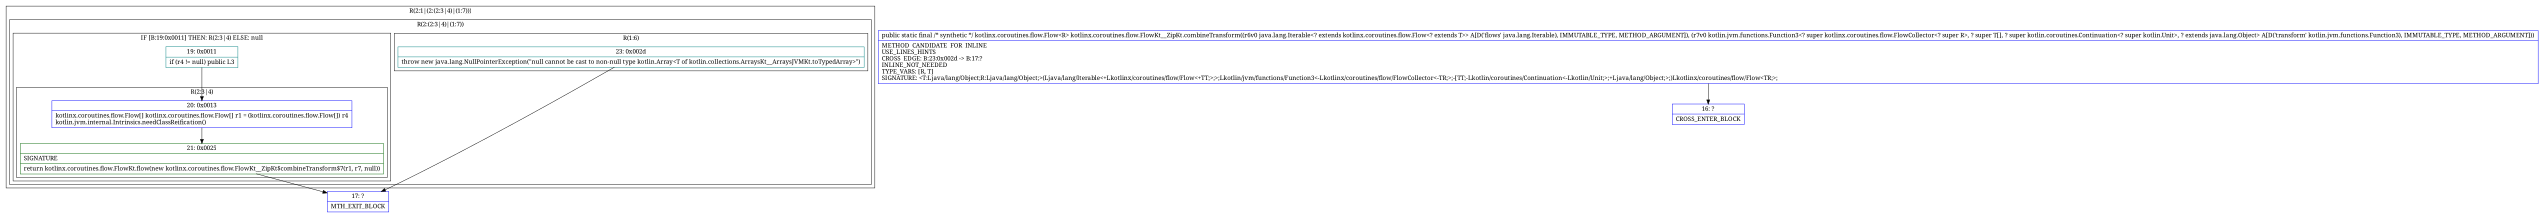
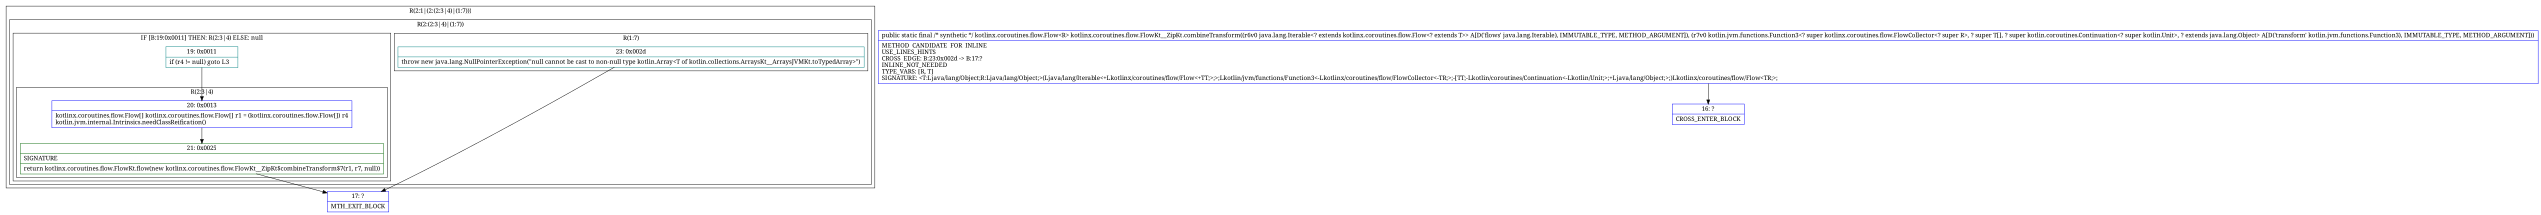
cluster "R(1:6)": label "R(1:6)" -> "R(1:7)"
node "19: 0x0011": text "if (r4 != null) public L3" -> "if (r4 != null) goto L3"
